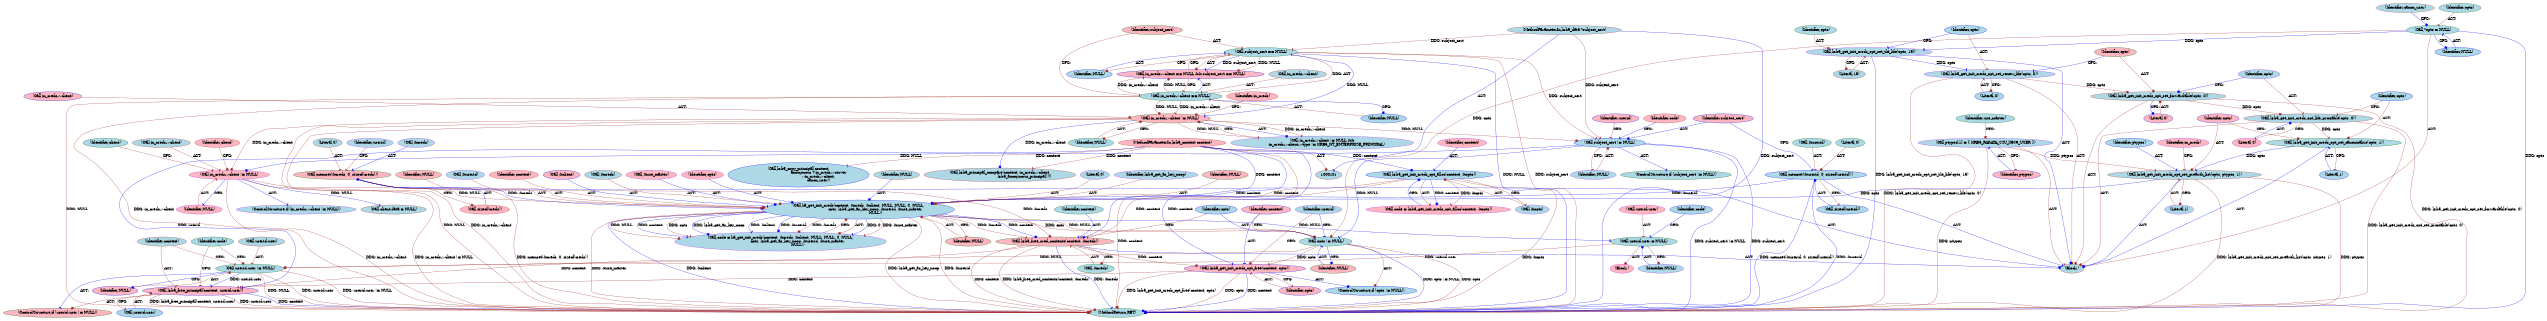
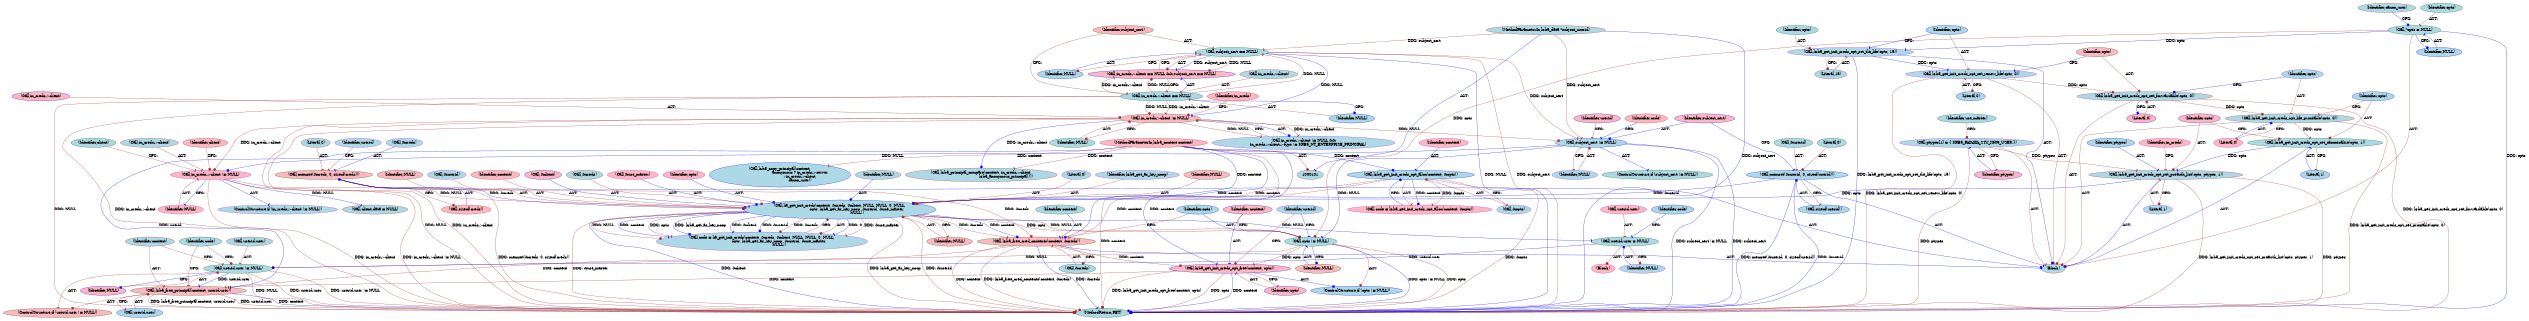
node "(MethodParameterIn,krb5_data *subject_cert)": label "(MethodParameterIn,krb5_data *subject_cert)" -> "(MethodParameterIn,krb5_data *subject_userid)"
edge "(Call,in_creds->client == NULL)" -> "(Call,subject_cert == NULL)": label "DDG: AST" -> "DDG: NULL"
edge "(Call,userid.user = NULL)" -> "(Call,userid.user != NULL)": color brown -> blue
edge "(Call,userid.user != NULL)" -> "(ControlStructure,if (userid.user != NULL))": color blue -> brown
node "(Call,krb5_free_principal(context, userid.user))": color blue -> darkgreen
